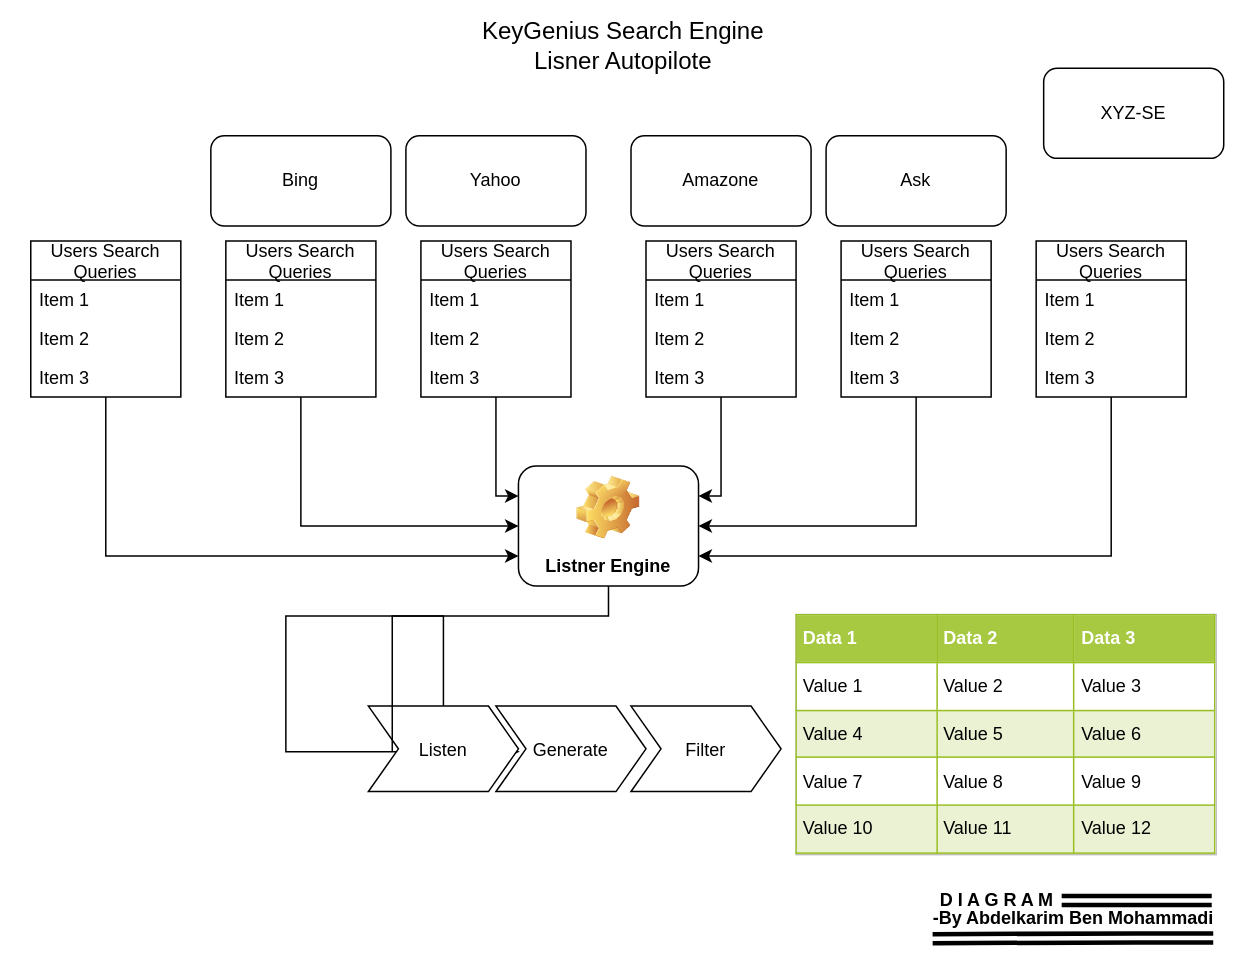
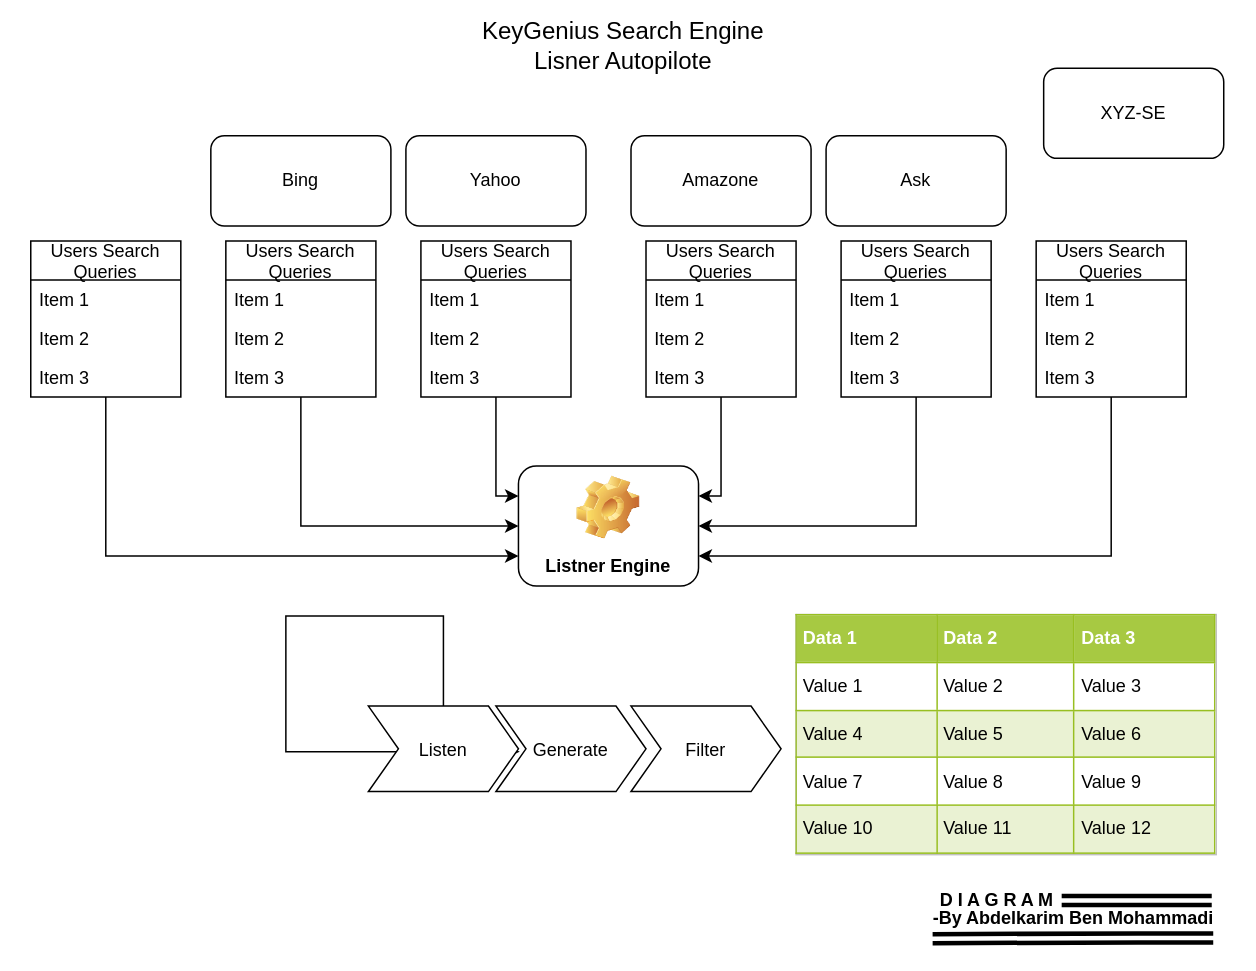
edge "Listner Engine" -- "Listen": removed
